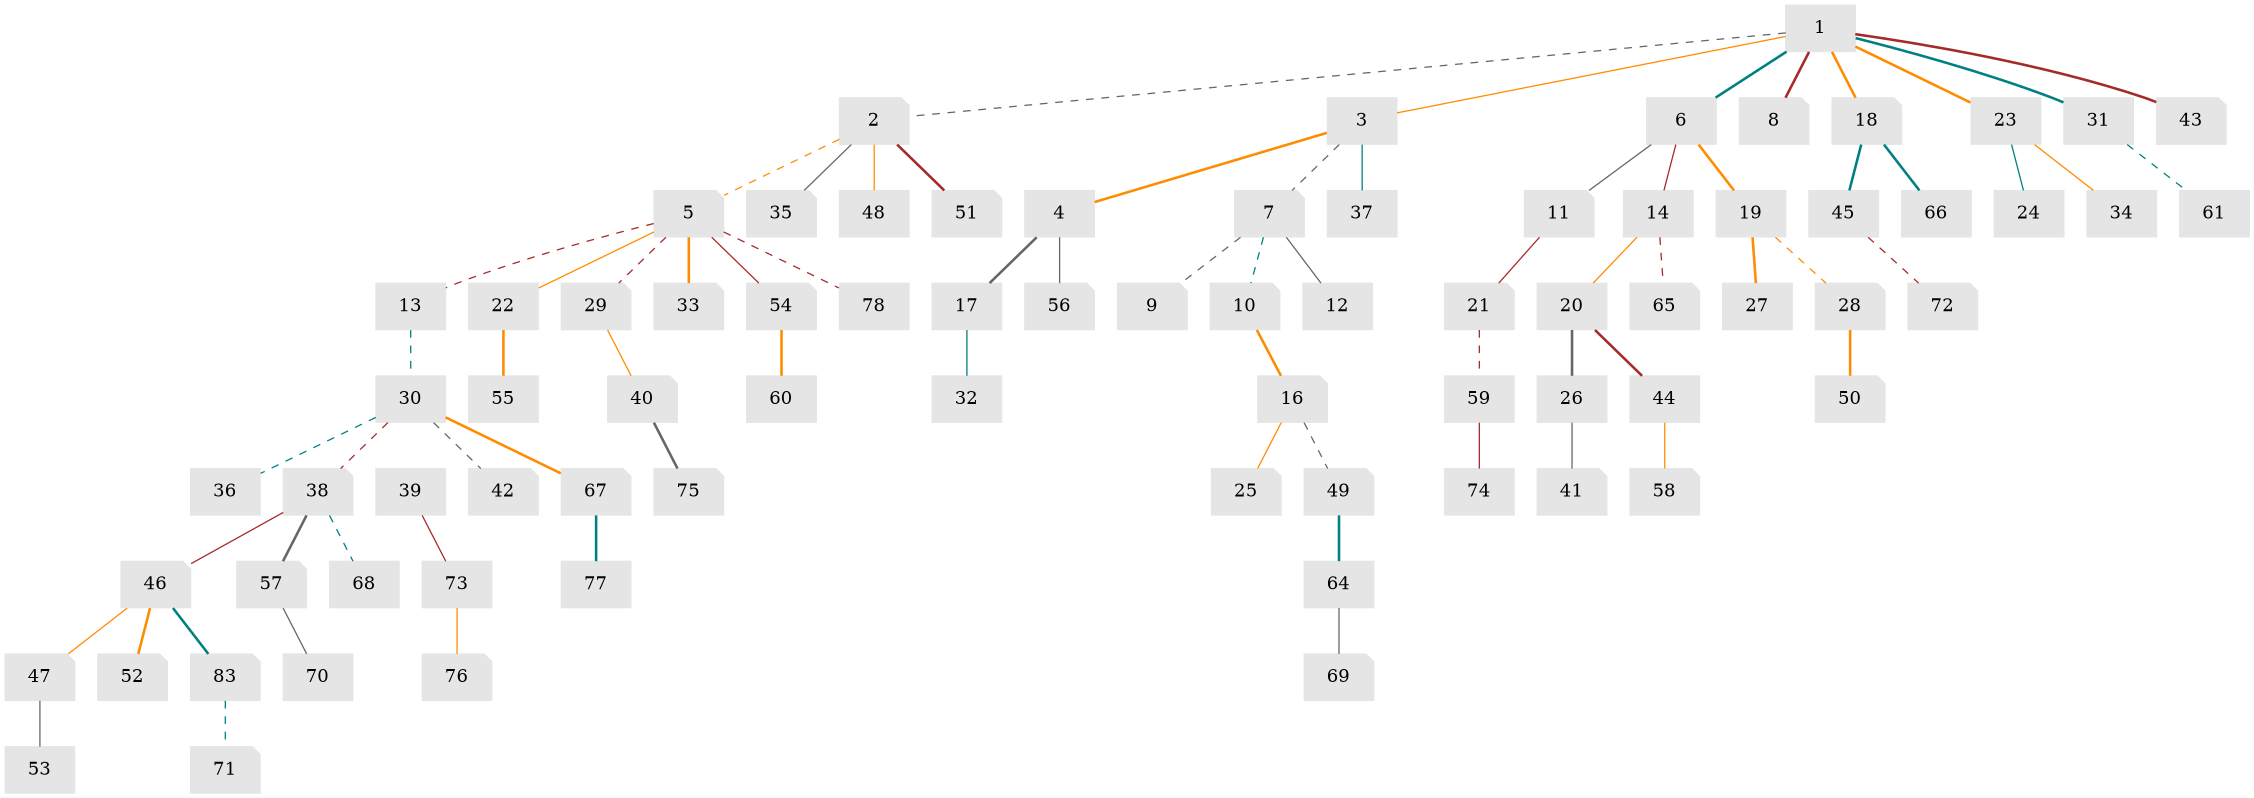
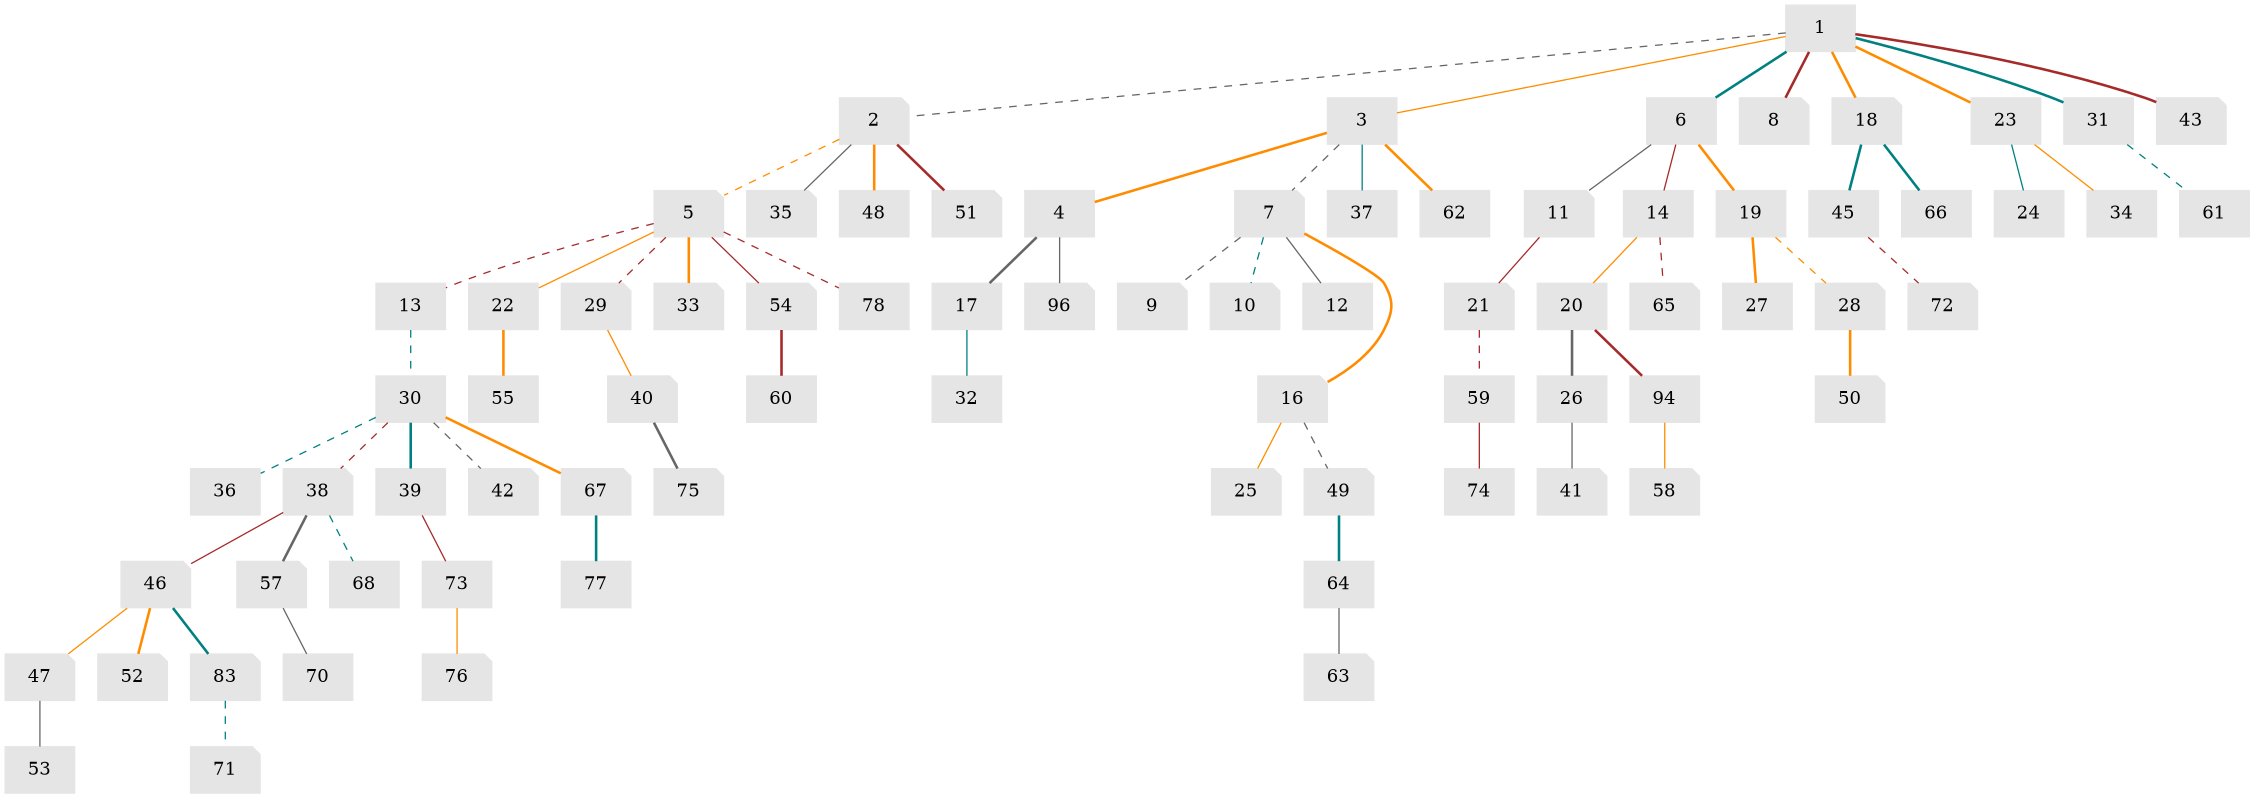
edge "2" -- "48": style solid -> bold
node "62": added
node "56": label "56" -> "96"
edge "54" -- "60": color darkorange -> brown
edge "10" -- "16": now "7" -- "16"
node "44": label "44" -> "94"
edge "30" -- "39": added
node "69": label "69" -> "63"
